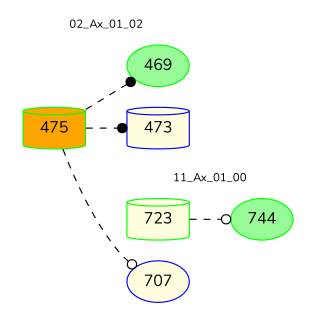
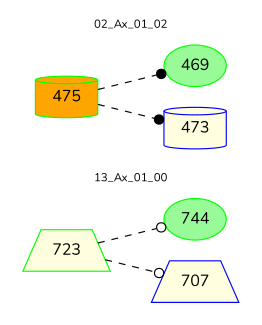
cluster "11_Ax_01_00": label "11_Ax_01_00" -> "13_Ax_01_00"
edge "475" -> "707": now "723" -> "707"
node "723": shape cylinder -> trapezium
node "707": shape ellipse -> trapezium
